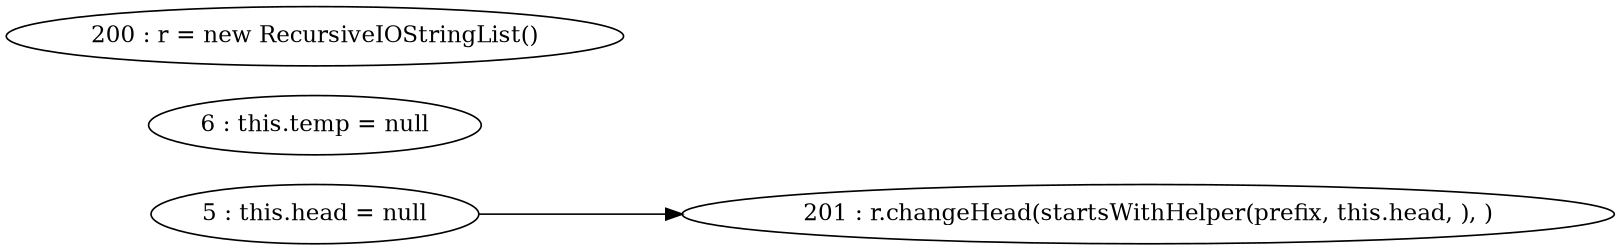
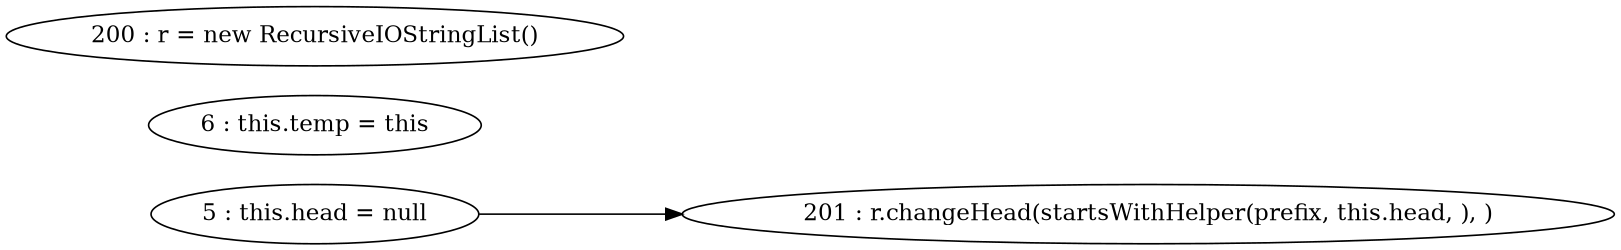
node "6 : this.temp = null": label "6 : this.temp = null" -> "6 : this.temp = this"
